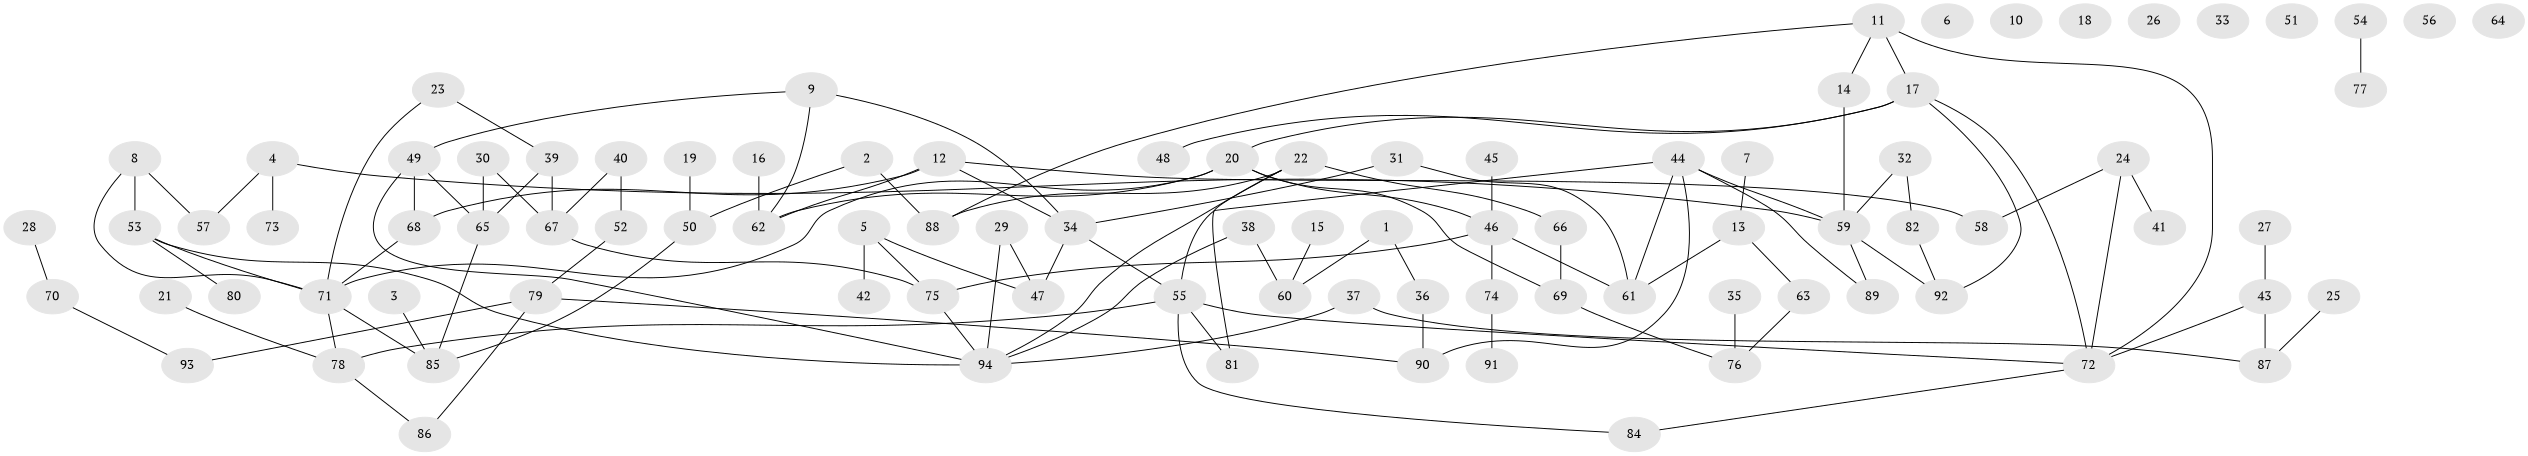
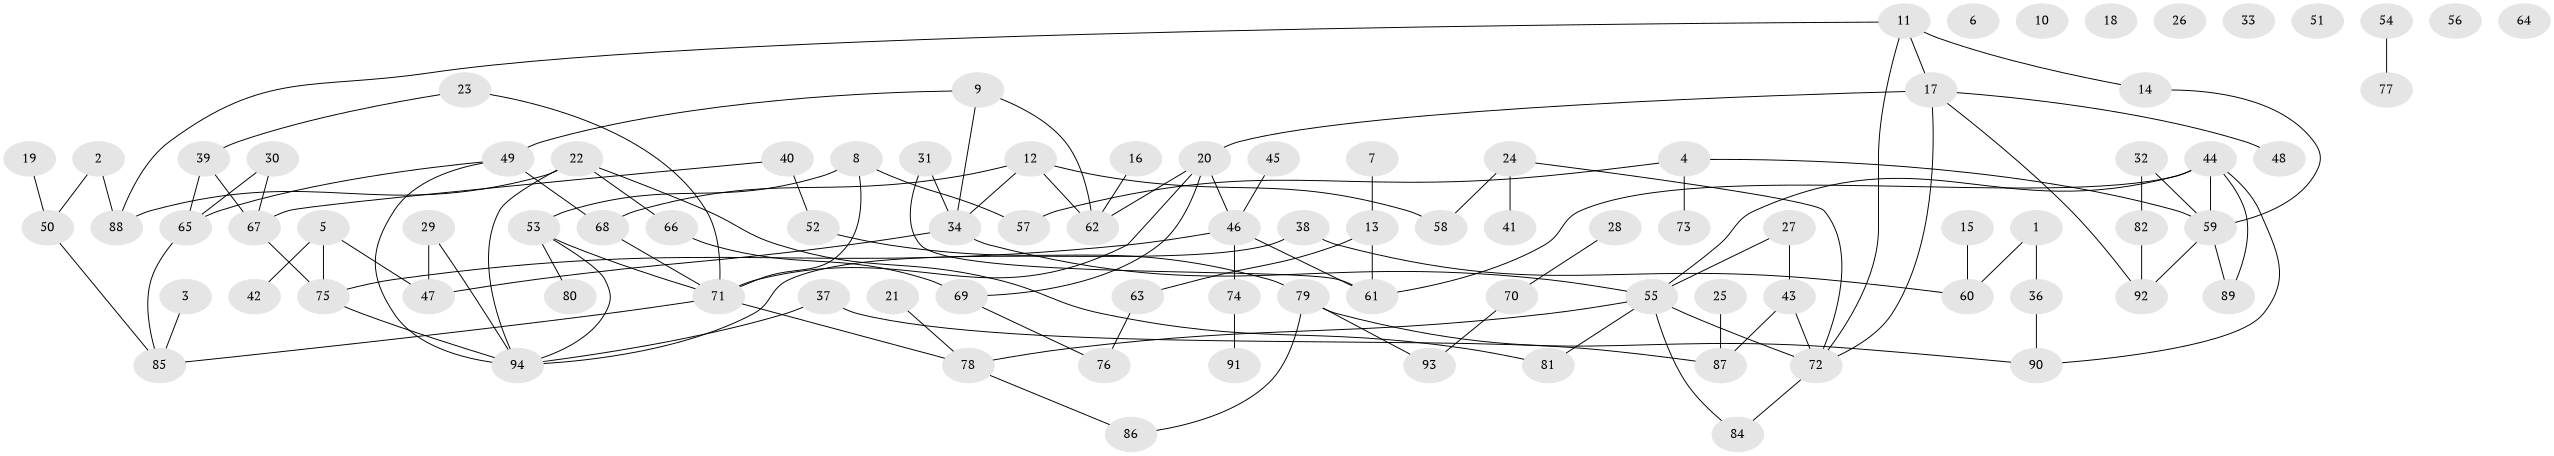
edge "27" -- "55": added
node "35": removed
